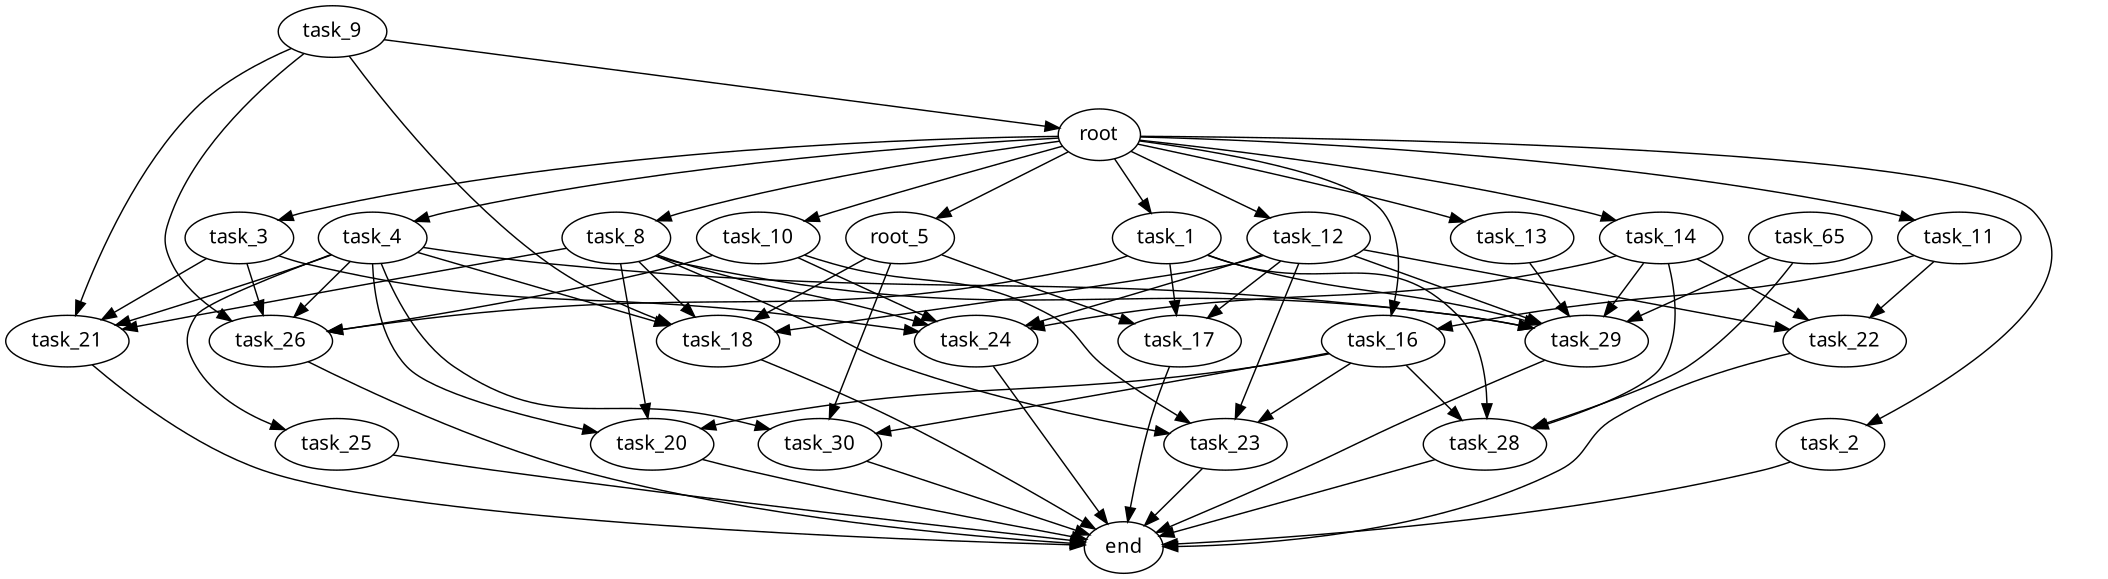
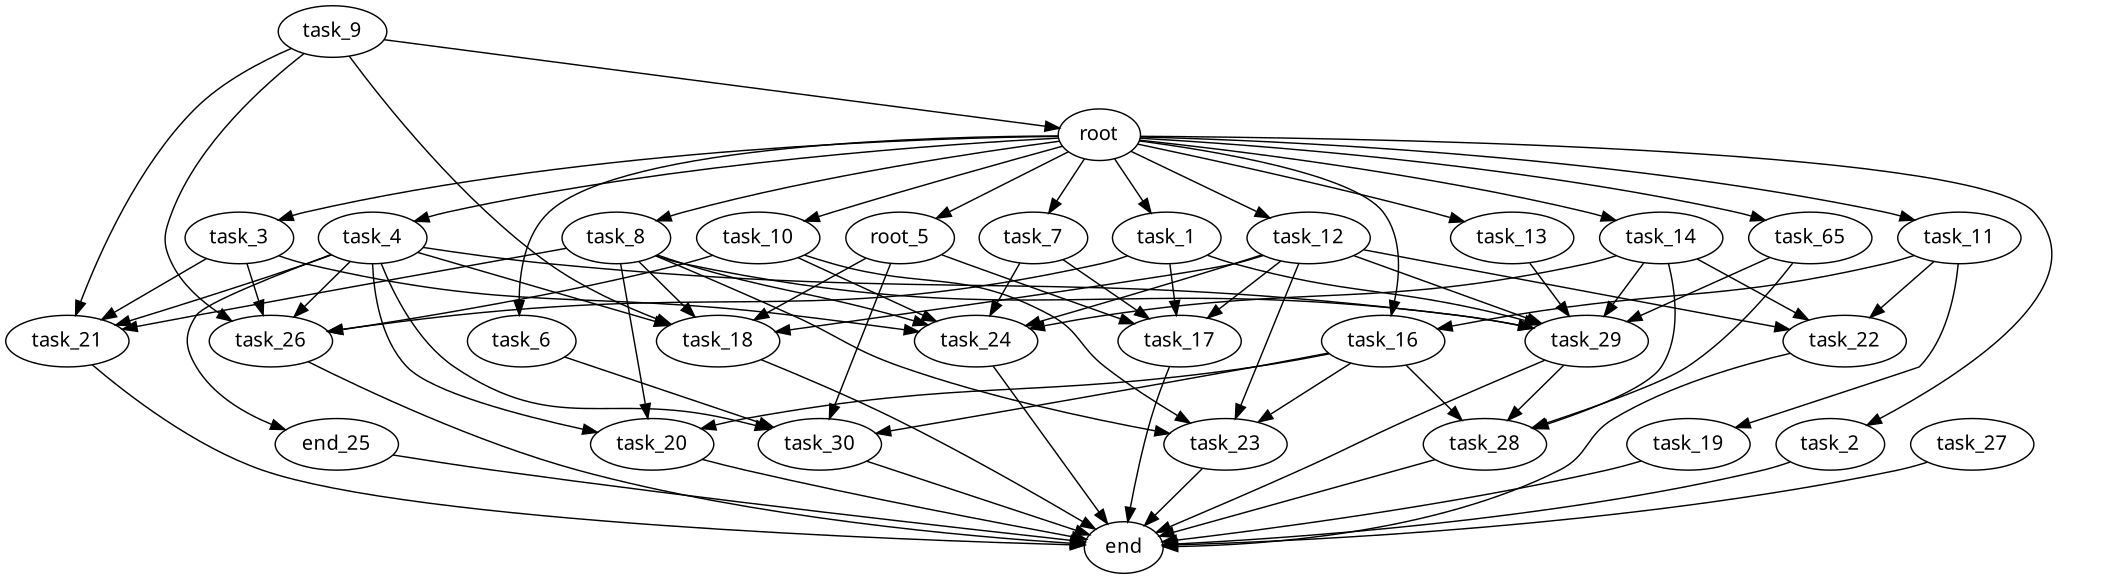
edge "root" -> "task_65": added
node "task_7": added
edge "task_1" -> "task_28": now "task_29" -> "task_28"
node "task_6": added
node "task_25": label "task_25" -> "end_25"
node "task_19": added
node "task_27": added
